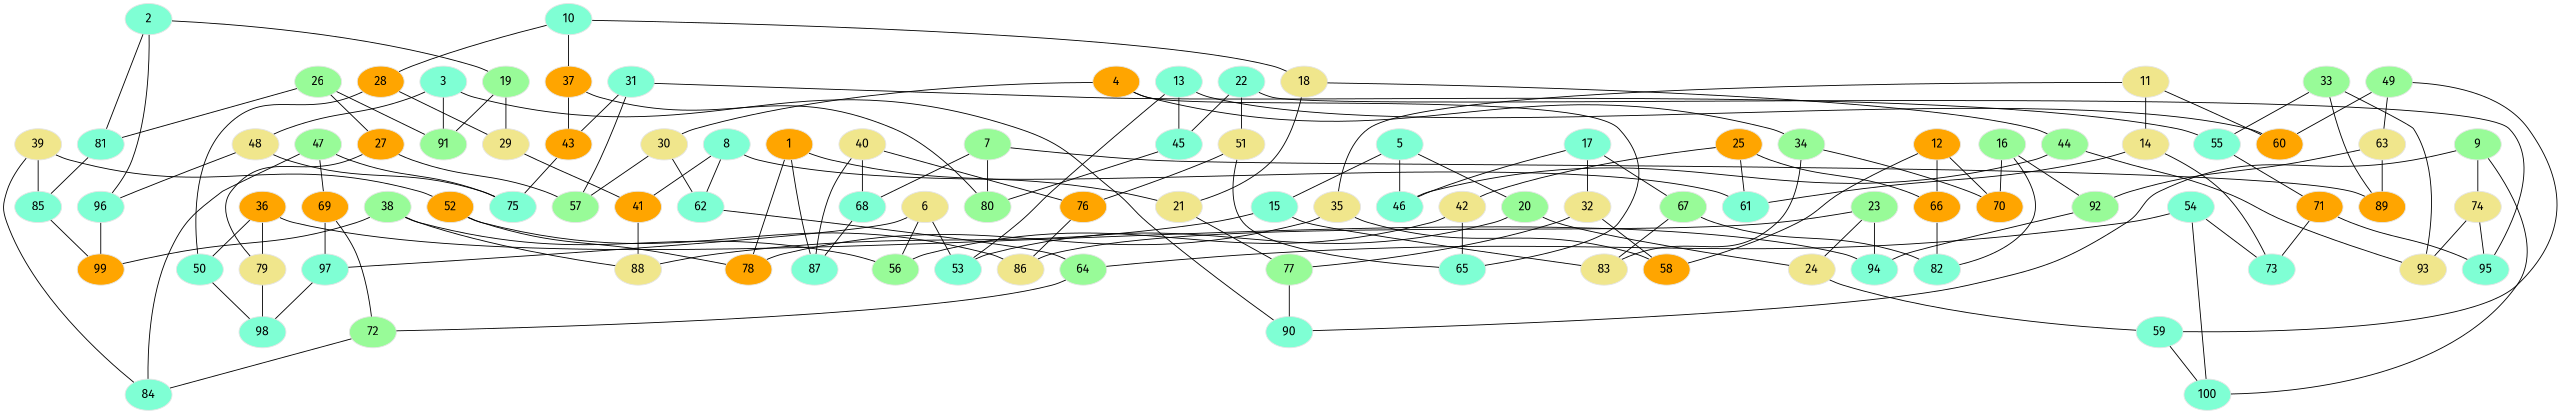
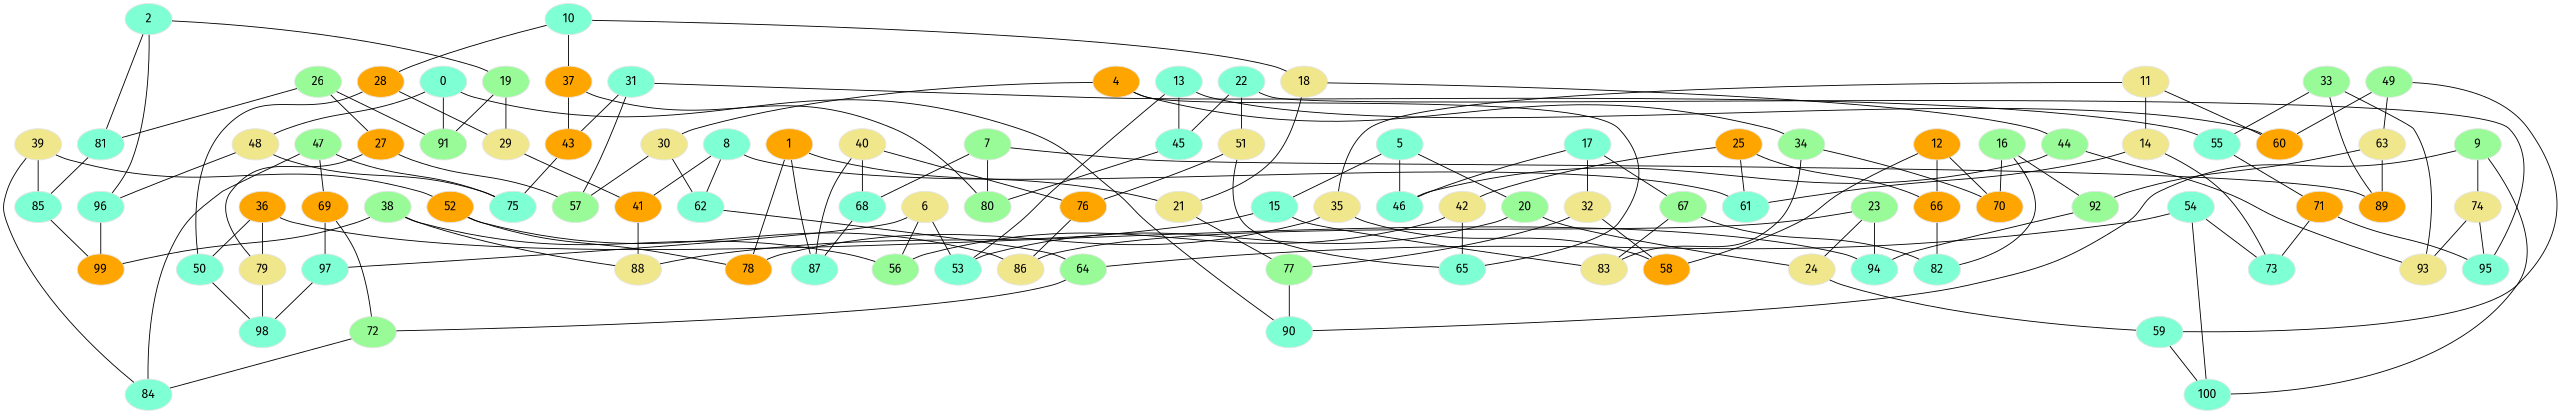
node "3": label "3" -> "0"
